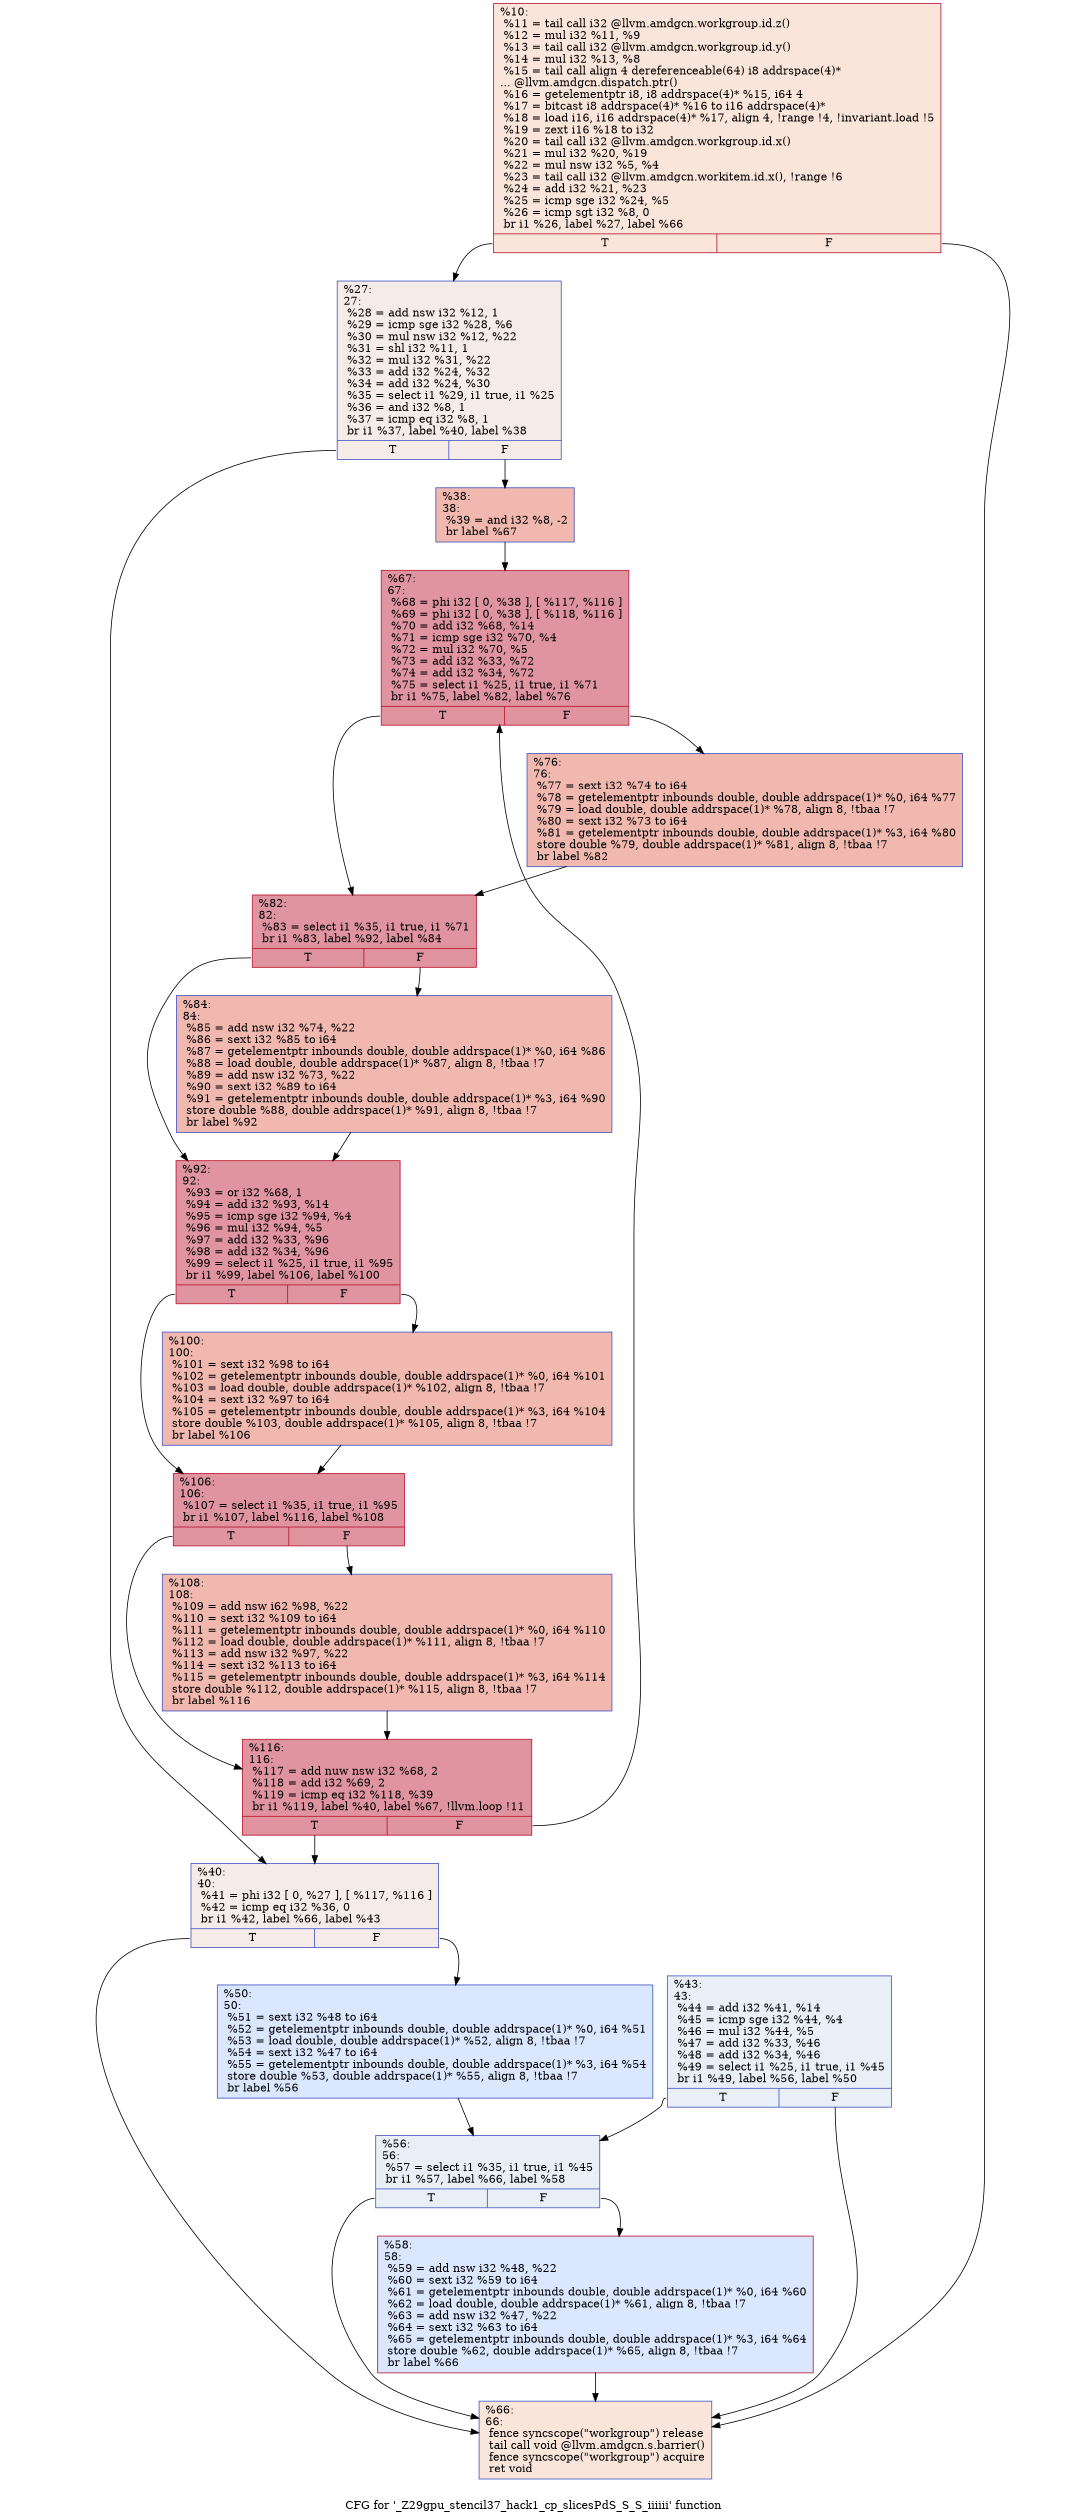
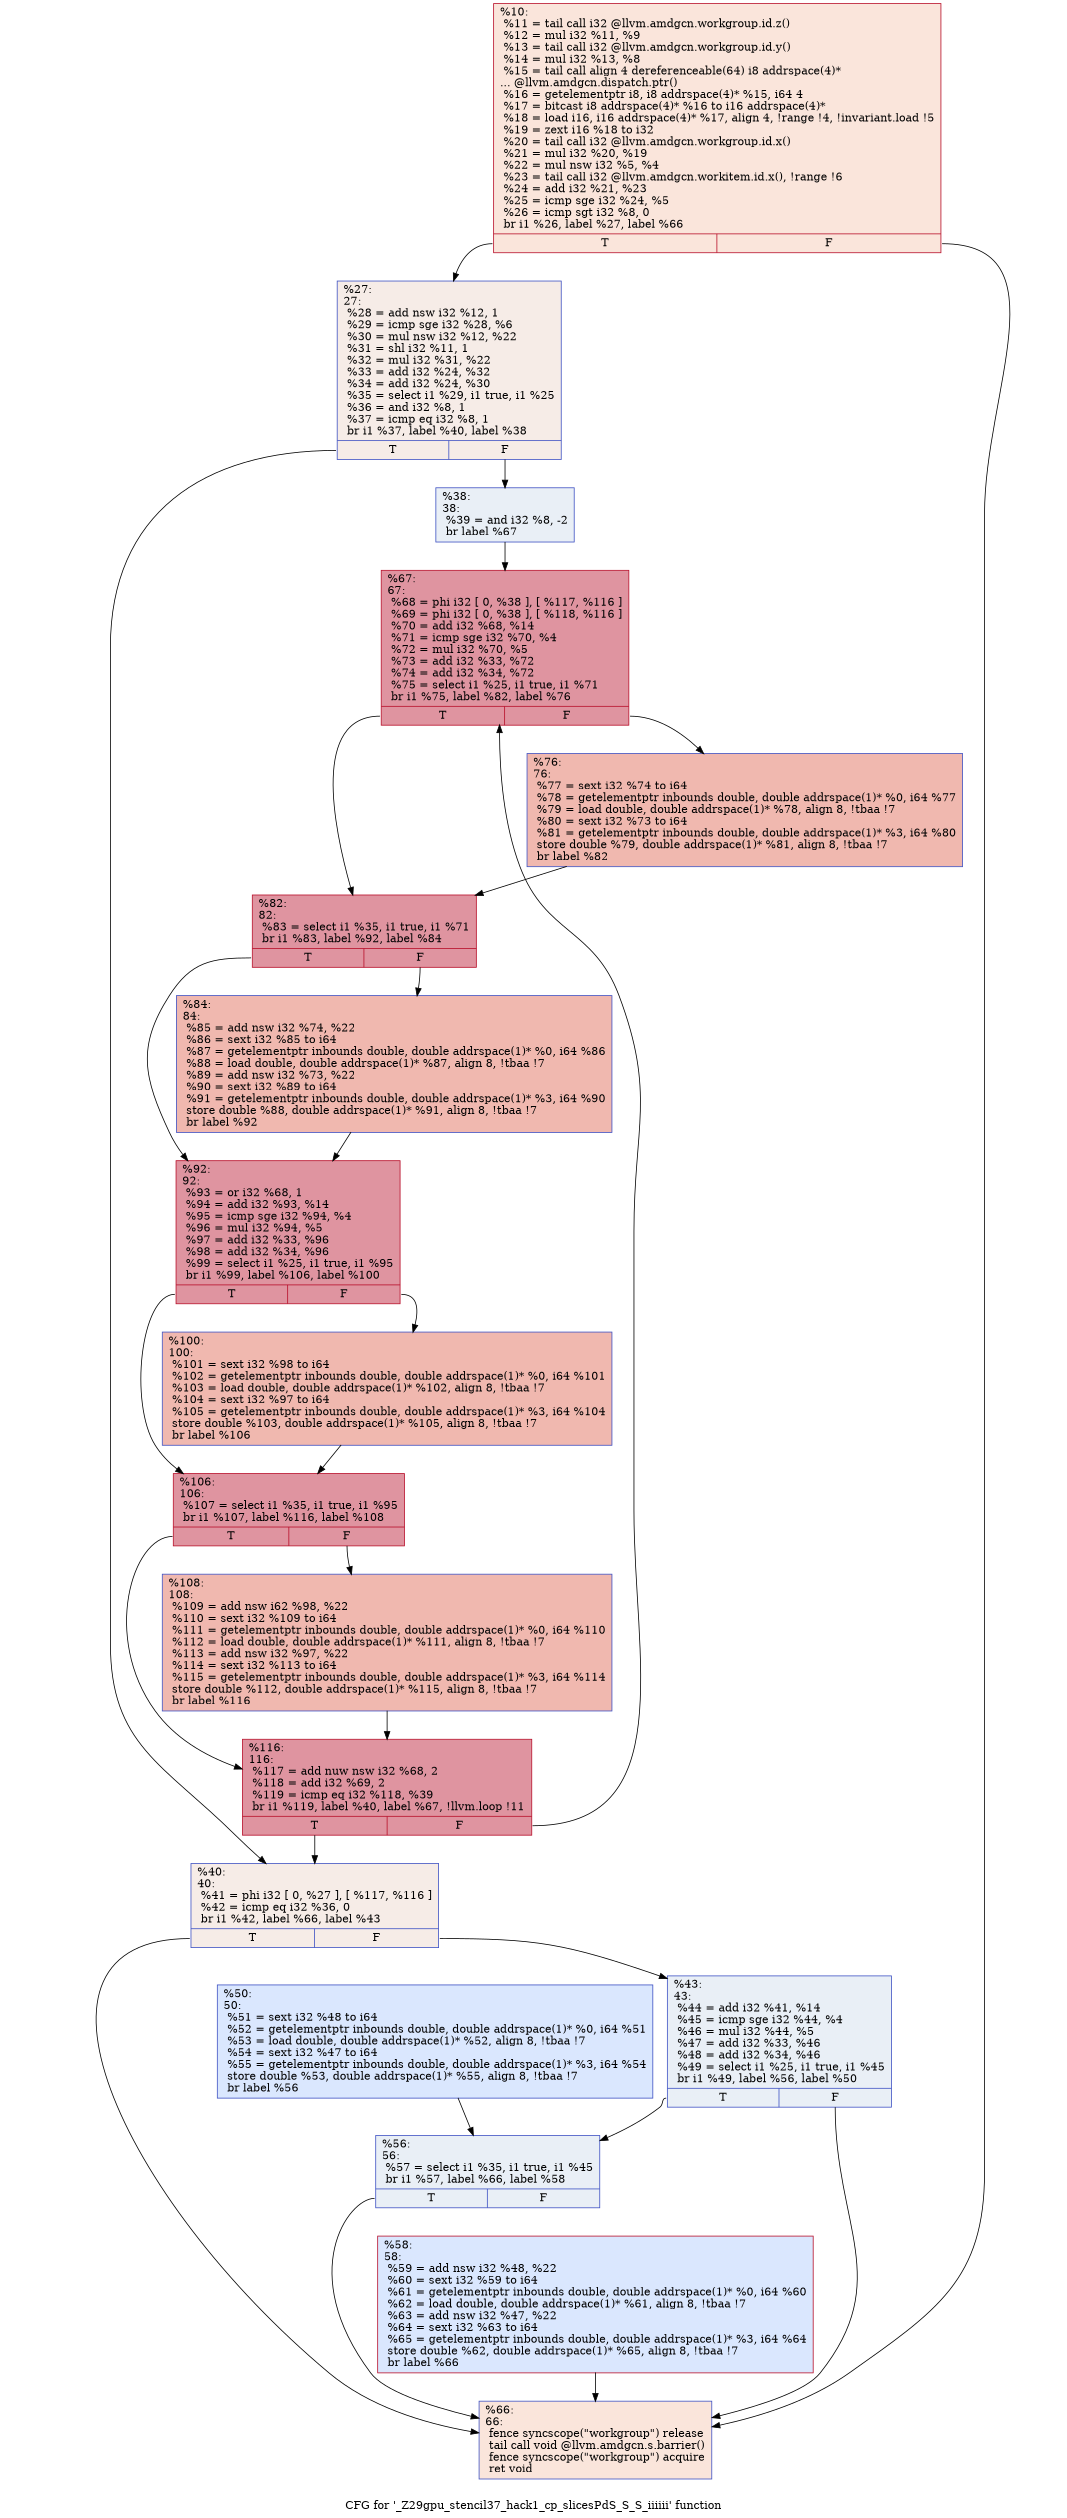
node "%38:": fillcolor #dc5d4a70 -> #cedaeb70
edge "%40:" -> "%50:": now "%40:" -> "%43:"
edge "%56:" -> "%58:": removed
